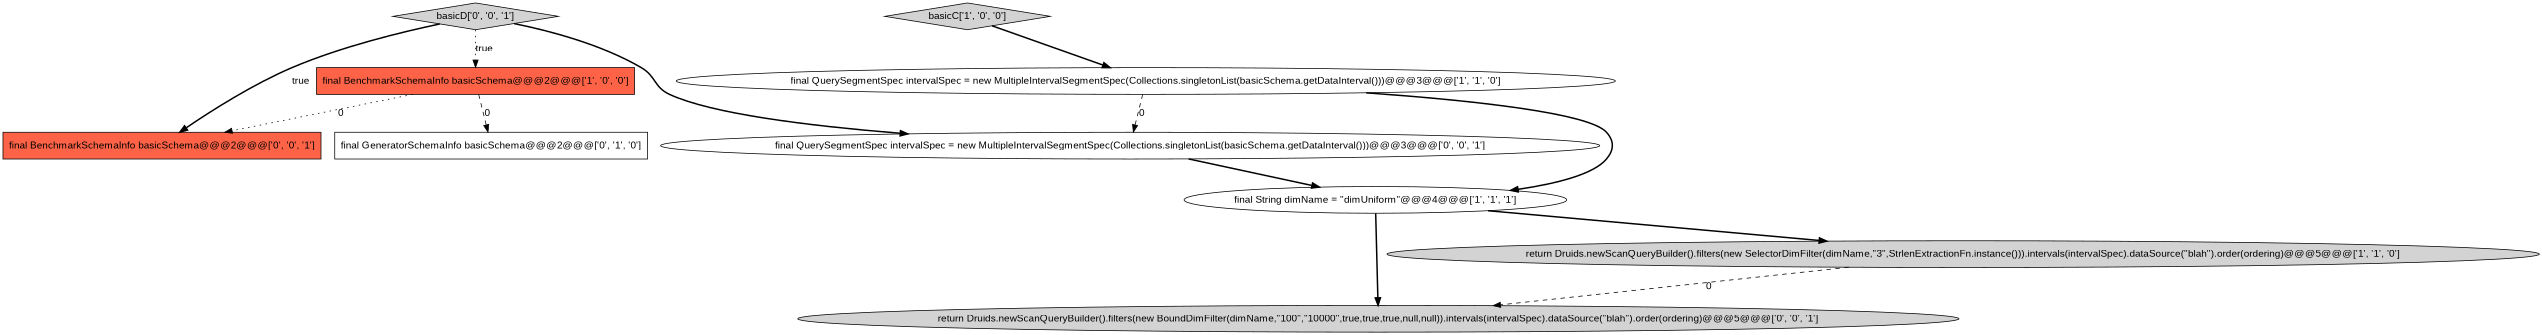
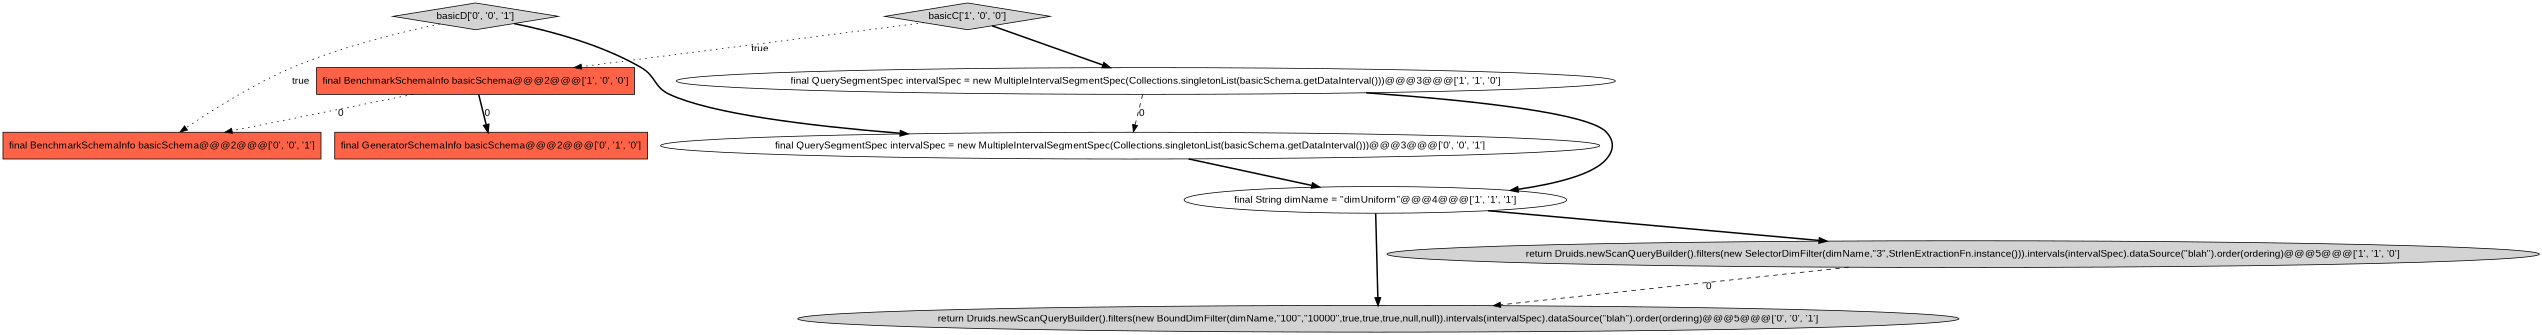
edge "basicD['0', '0', '1']" -> "final BenchmarkSchemaInfo basicSchema@@@2@@@['1', '0', '0']": now "basicC['1', '0', '0']" -> "final BenchmarkSchemaInfo basicSchema@@@2@@@['1', '0', '0']"
edge "basicD['0', '0', '1']" -> "final BenchmarkSchemaInfo basicSchema@@@2@@@['0', '0', '1']": style bold -> dotted
edge "final BenchmarkSchemaInfo basicSchema@@@2@@@['1', '0', '0']" -> "final GeneratorSchemaInfo basicSchema@@@2@@@['0', '1', '0']": style dashed -> bold
node "final GeneratorSchemaInfo basicSchema@@@2@@@['0', '1', '0']": fillcolor white -> tomato
